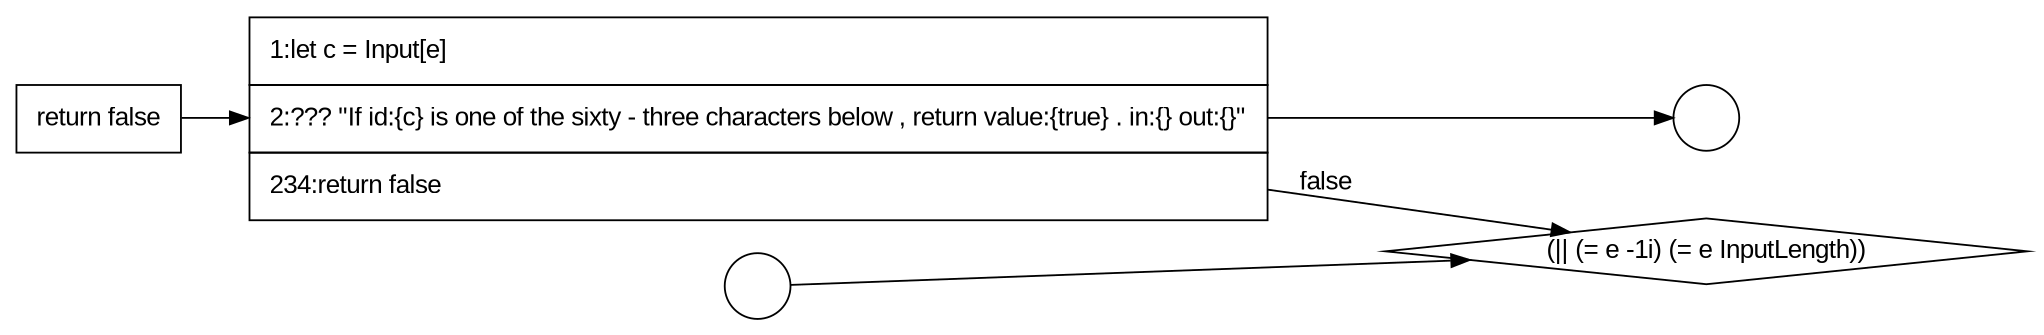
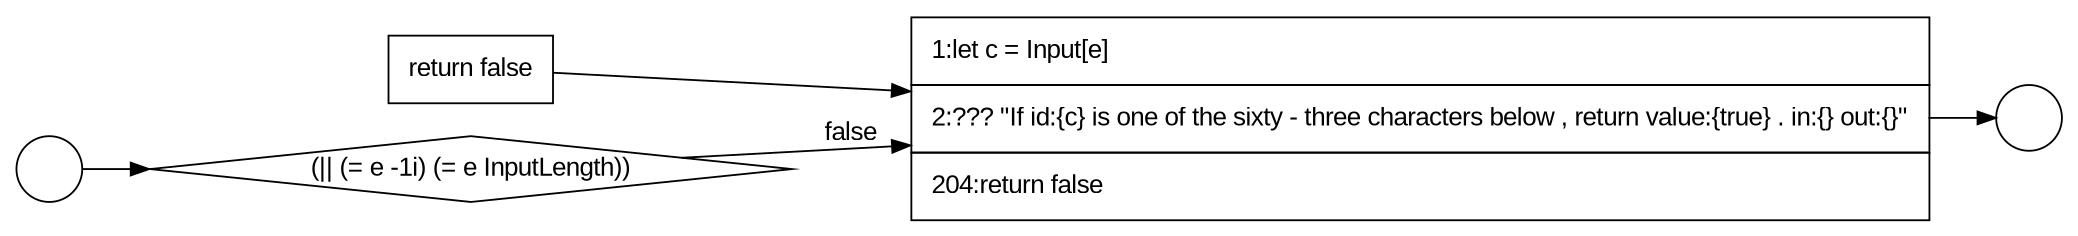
node "1:let c = Input[e]": text "234:return false" -> "204:return false"
edge "1:let c = Input[e]" -> "(|| (= e -1i) (= e InputLength))": reversed
